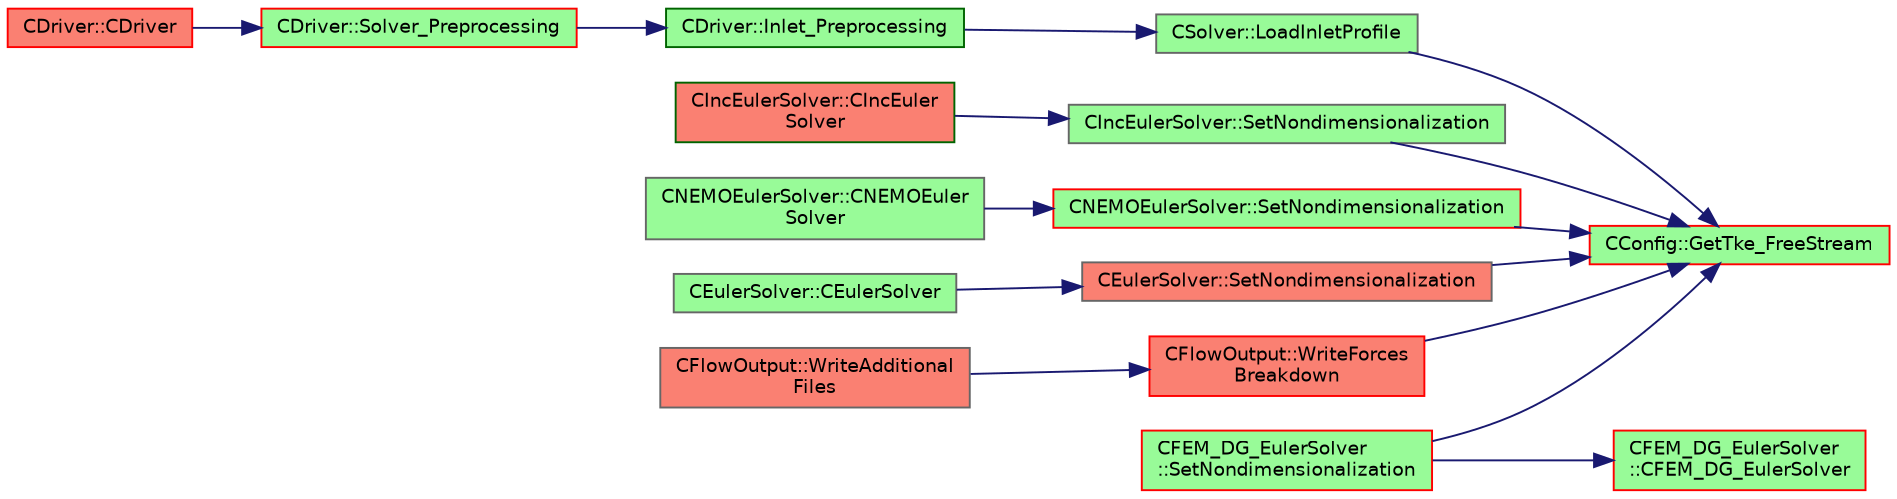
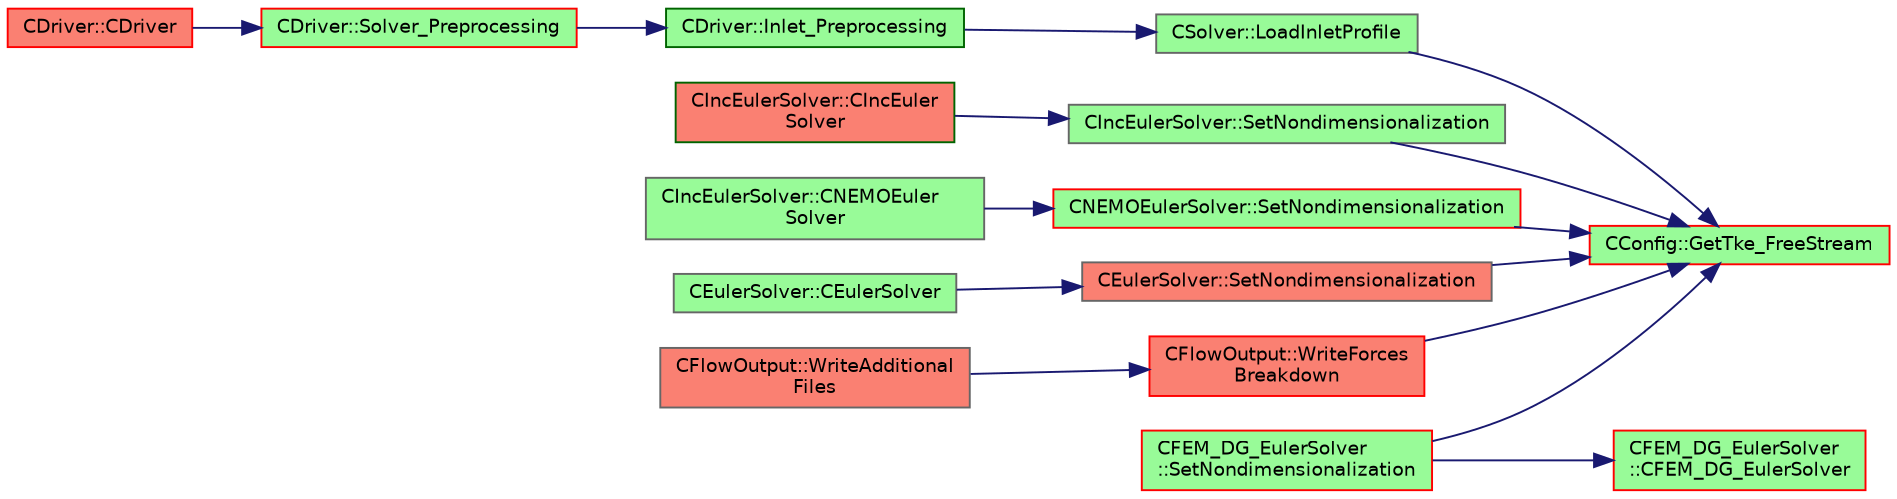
node "CNEMOEulerSolver::CNEMOEuler Solver": label "CNEMOEulerSolver::CNEMOEuler Solver" -> "CIncEulerSolver::CNEMOEuler Solver"
